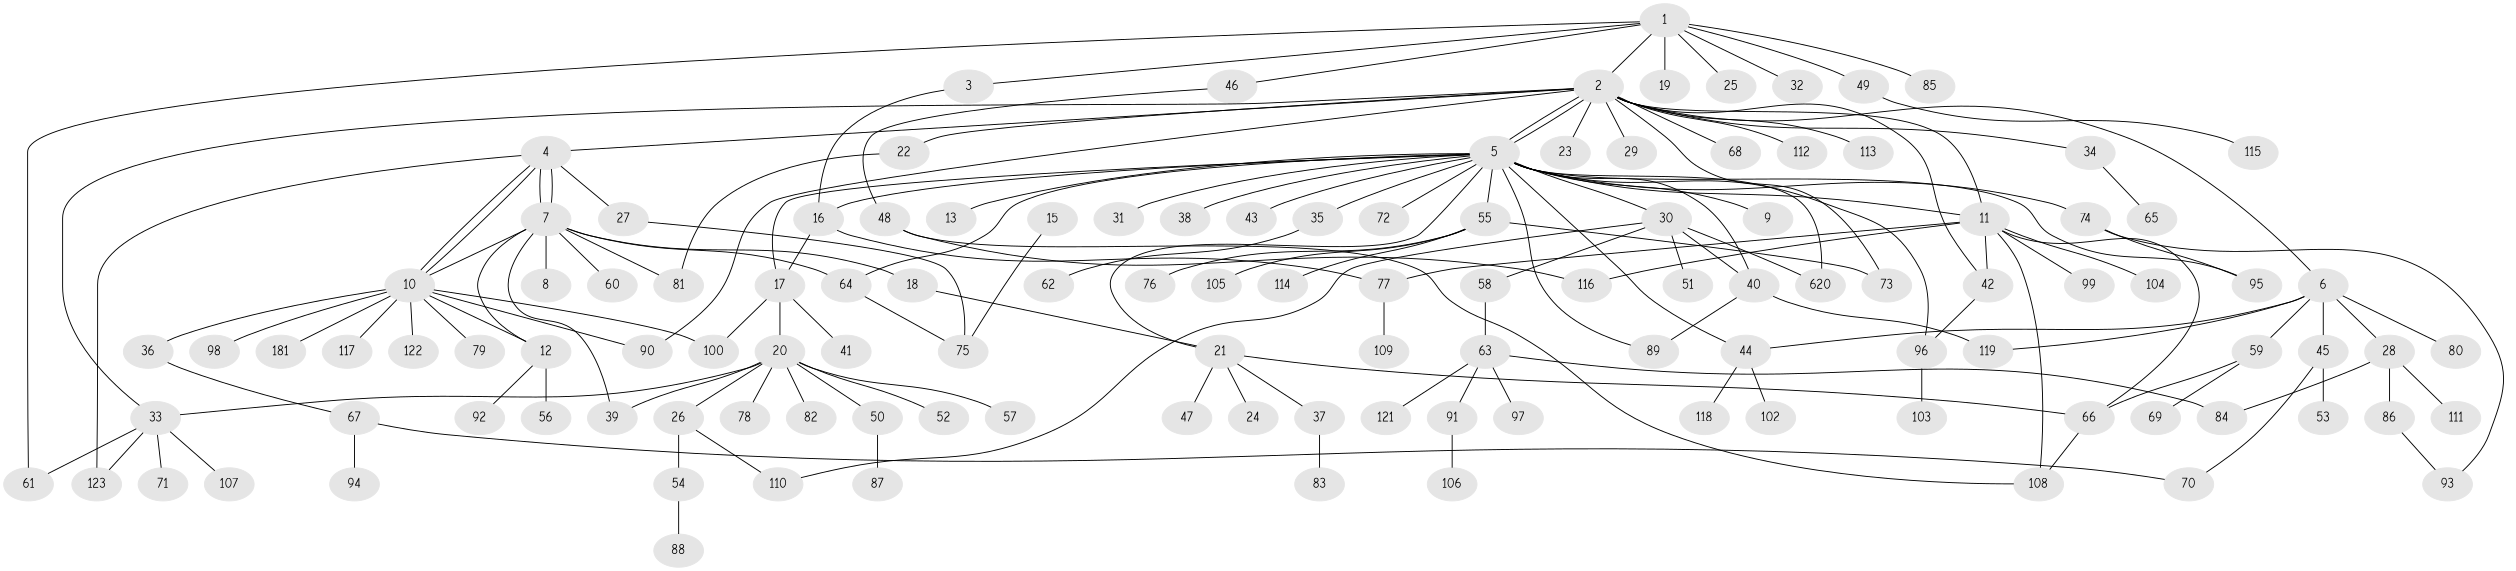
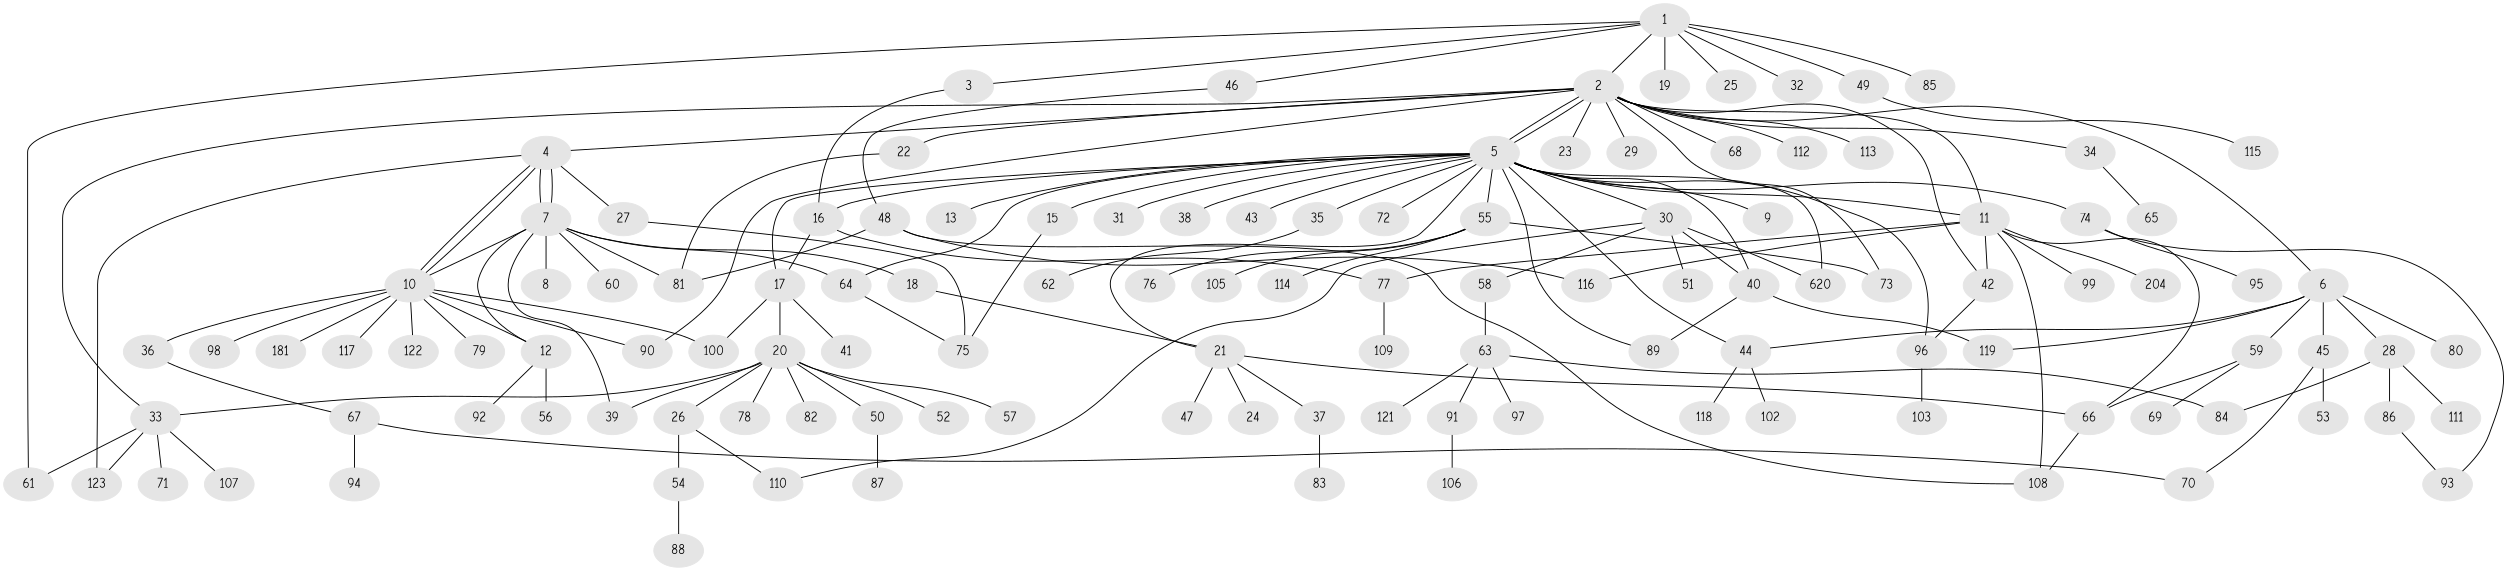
edge "5" -- "95": now "5" -- "15"
edge "48" -- "81": added
node "104": label "104" -> "204"
